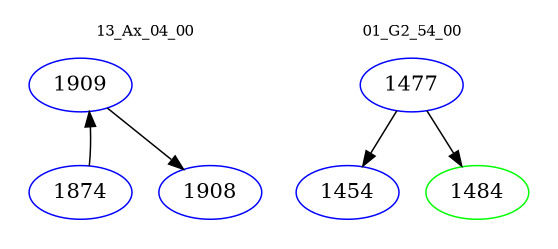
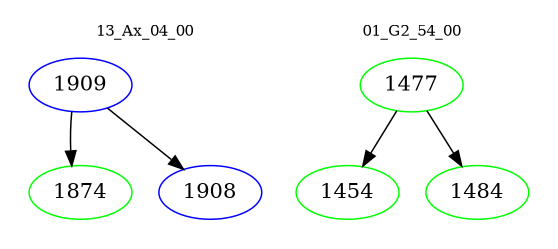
node "1477": color blue -> green
edge "1874" -> "1909": reversed
node "1874": color blue -> green
node "1454": color blue -> green
